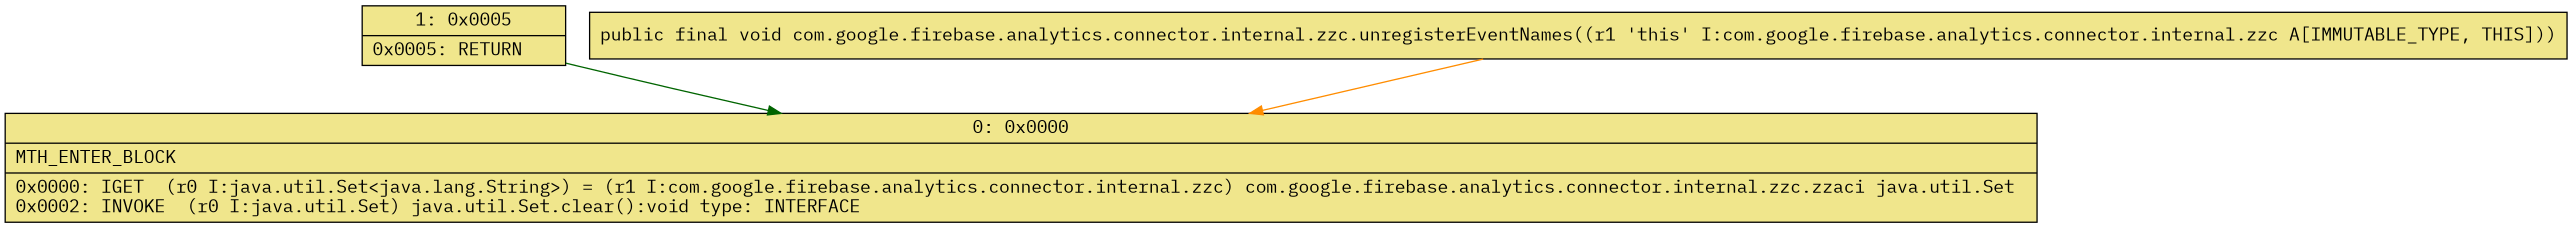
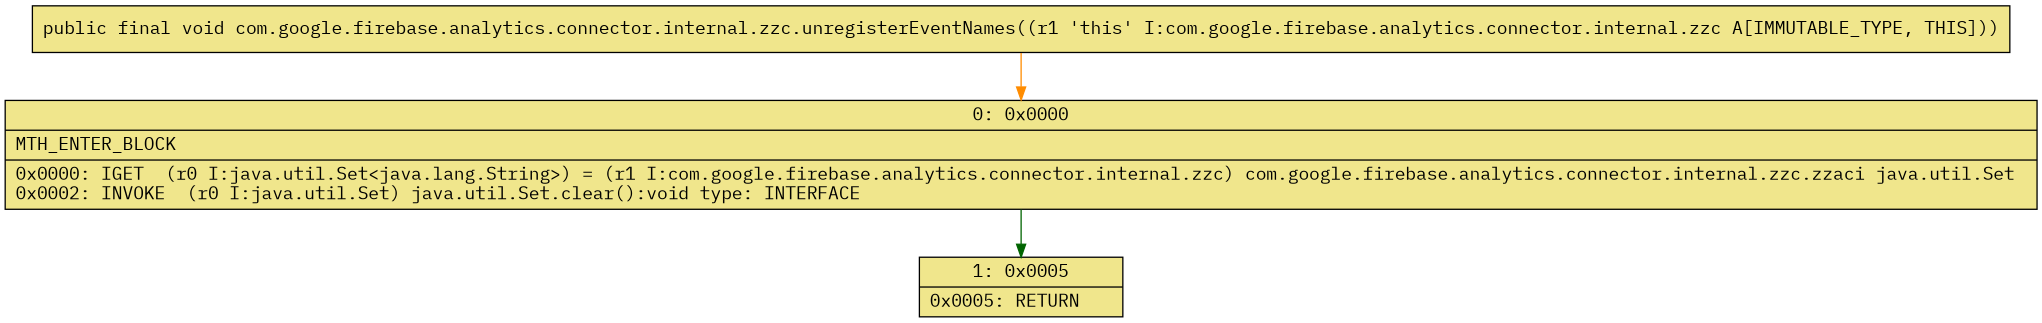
edge "1: 0x0005" -> "0: 0x0000": reversed
